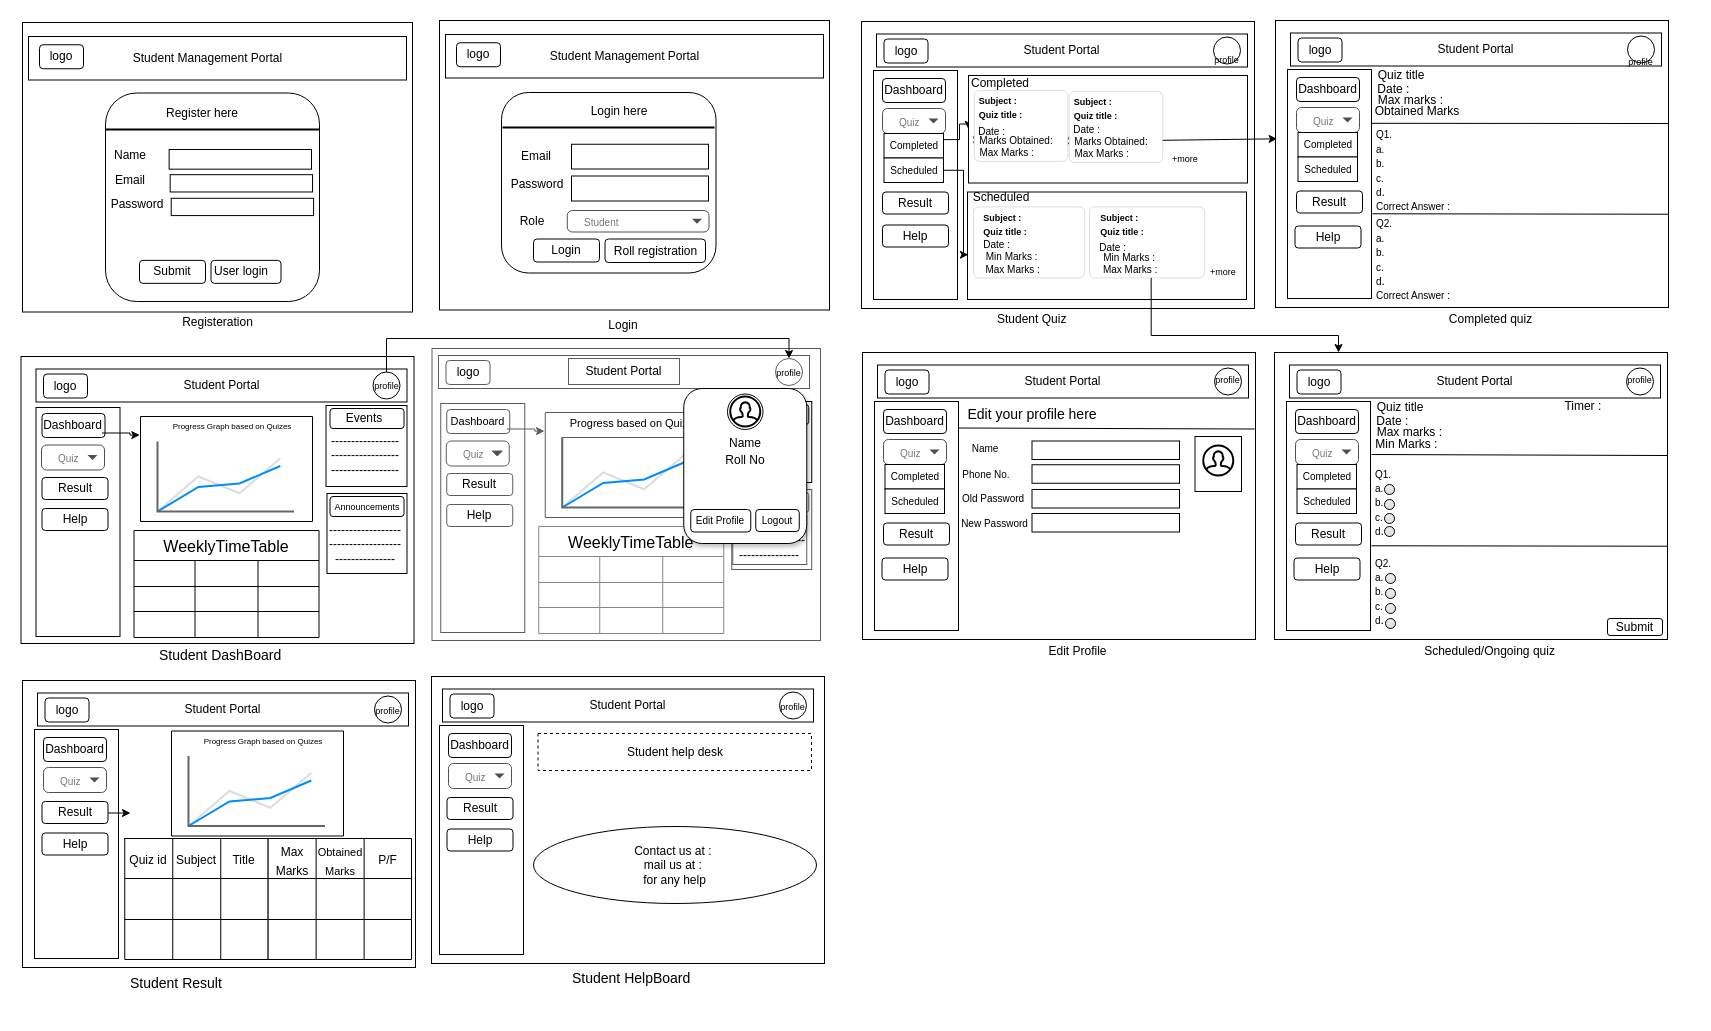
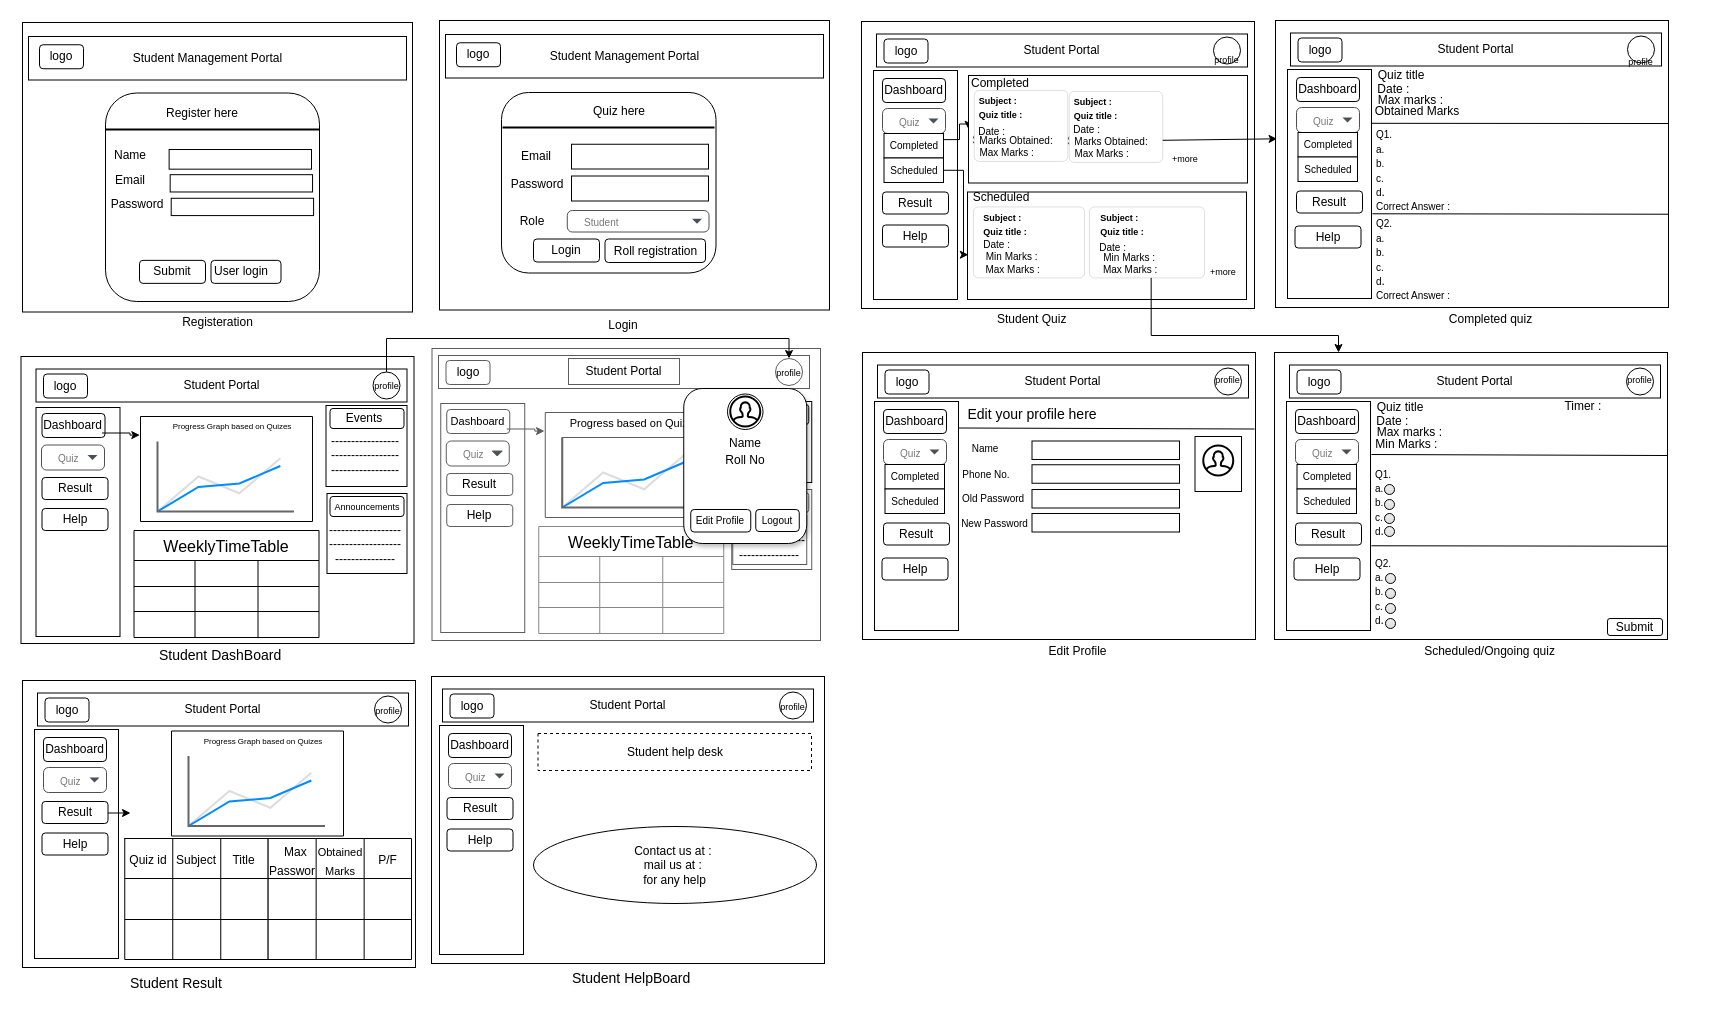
node "Login here": label "Login here" -> "Quiz here"
node "Max Marks": label "Max Marks" -> "Max Password"
